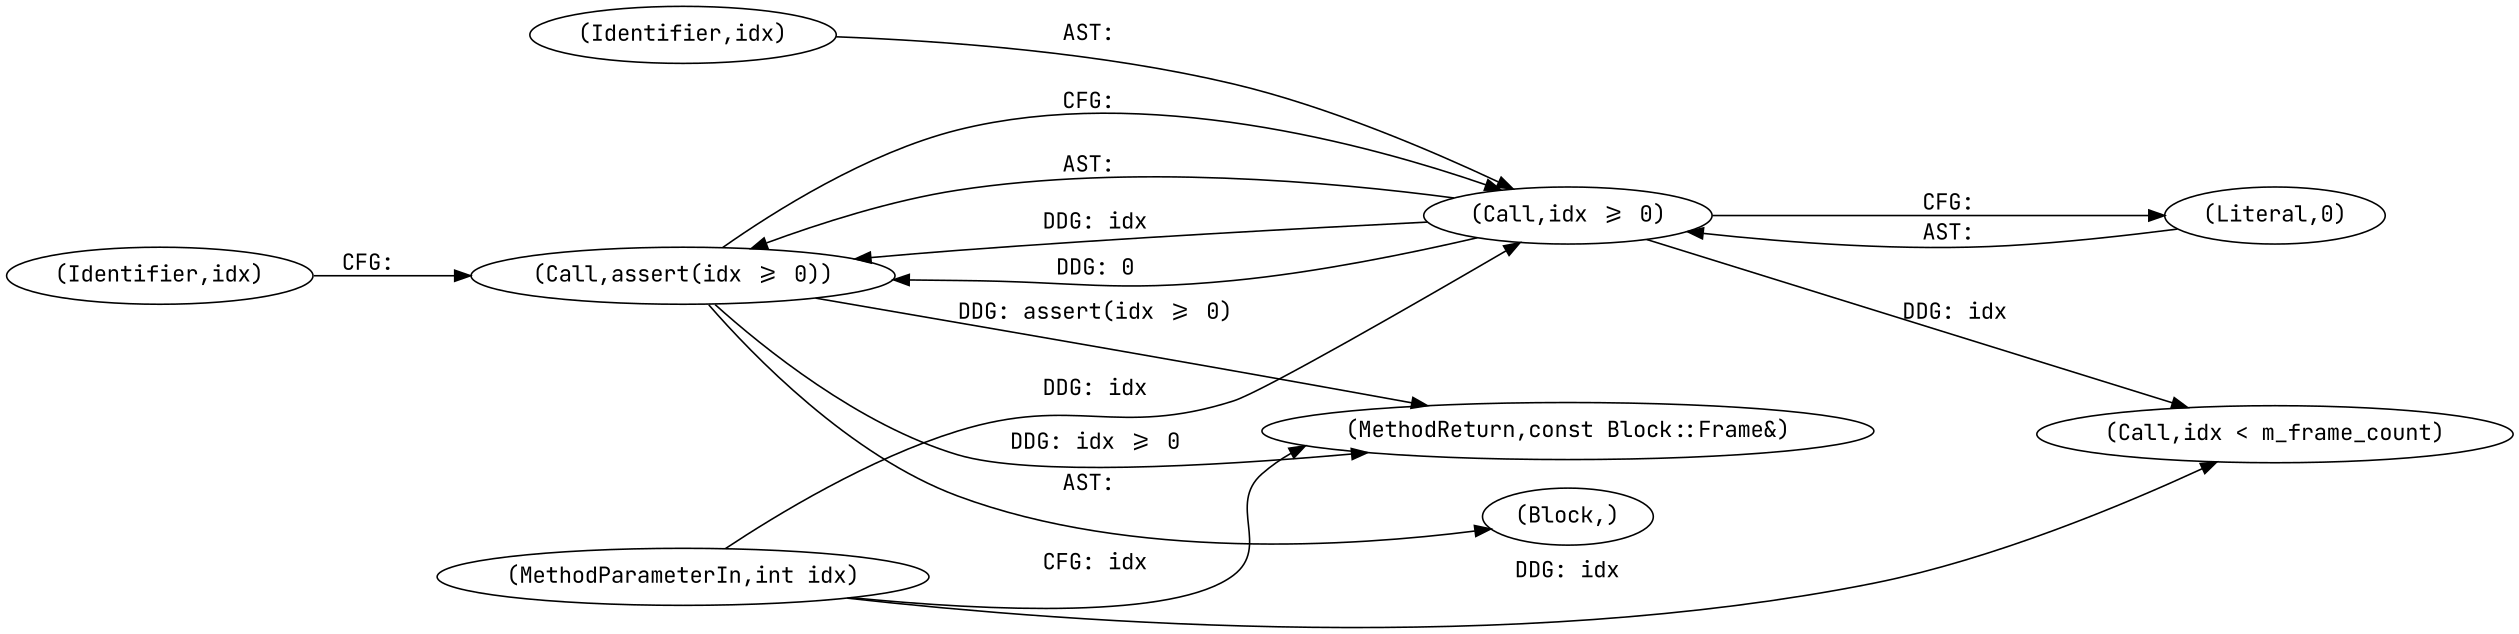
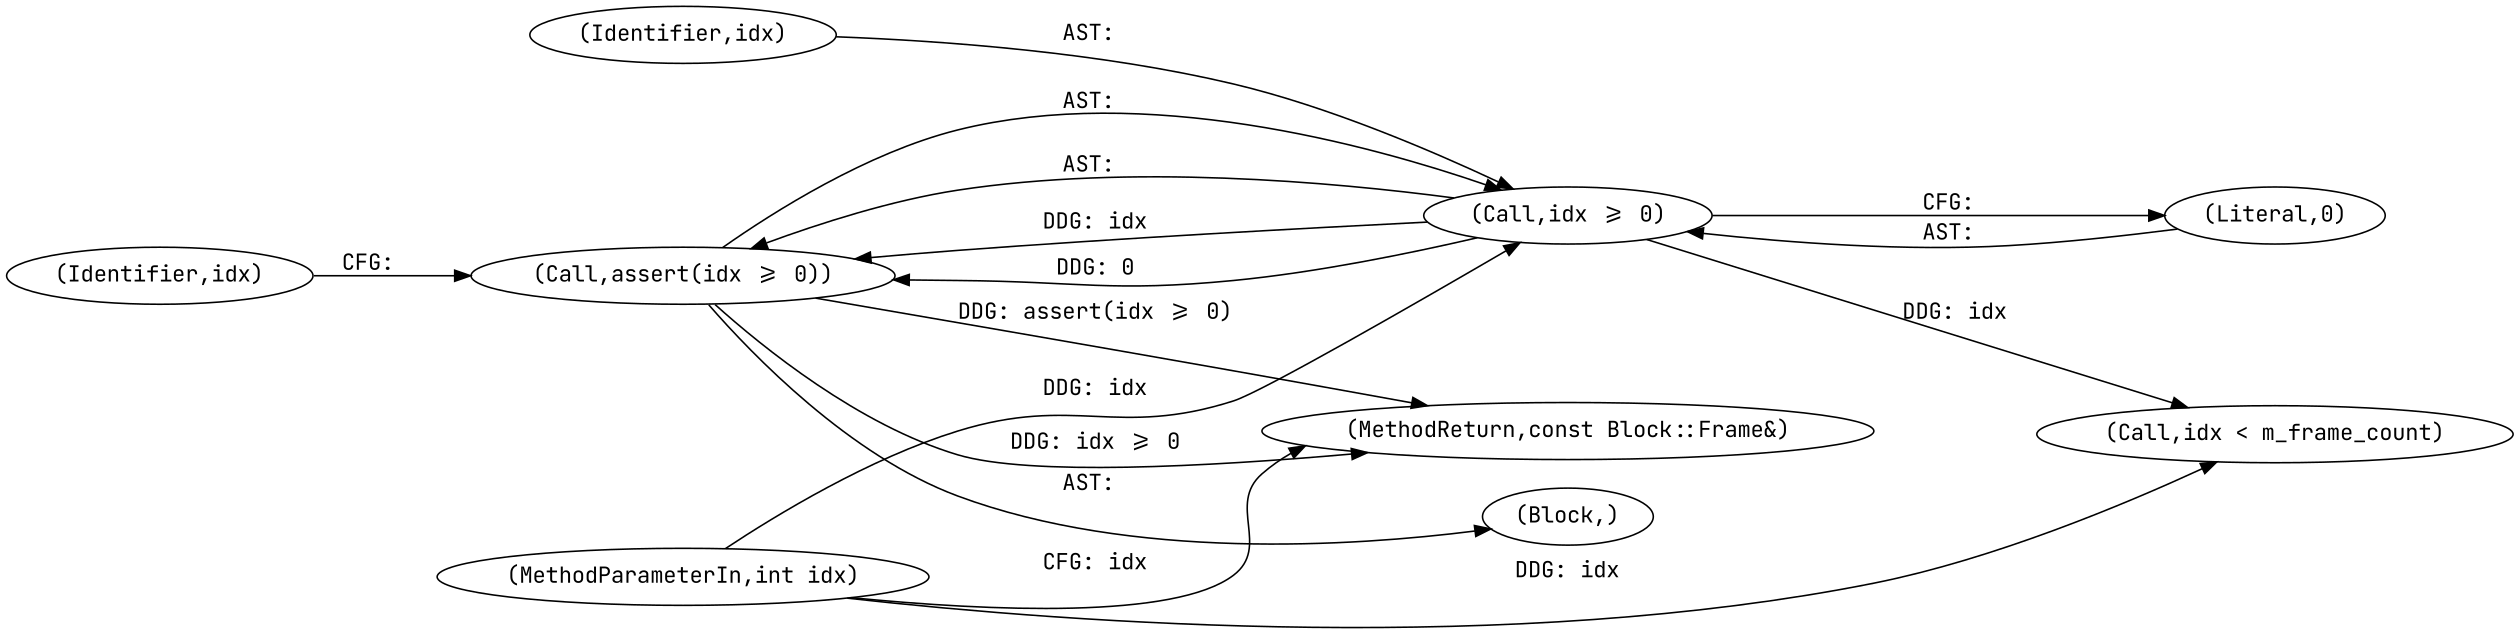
edge "(Call,assert(idx >= 0))" -> "(Call,idx >= 0)": label "CFG: " -> "AST: "
